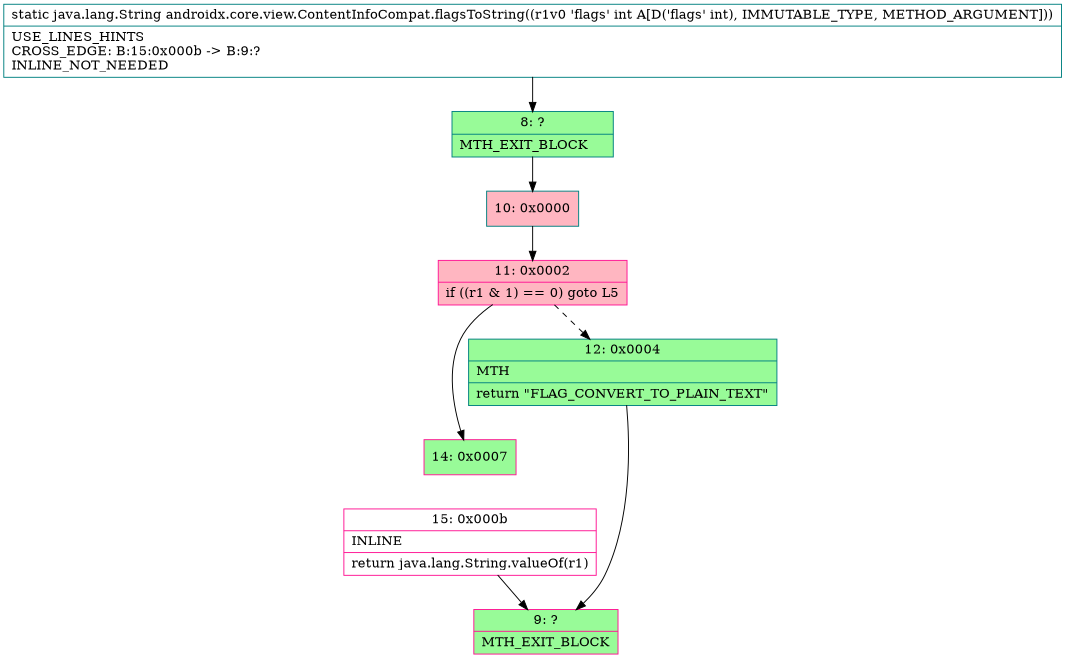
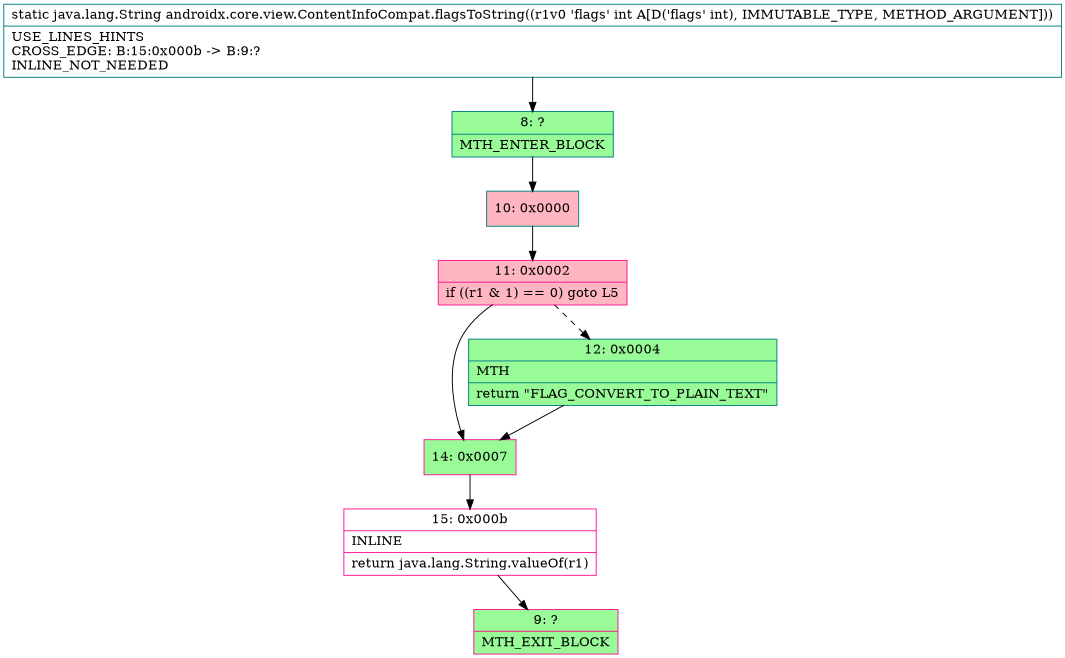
node "8: ?": text "MTH_EXIT_BLOCK" -> "MTH_ENTER_BLOCK"
edge "14: 0x0007" -> "15: 0x000b": added
edge "12: 0x0004" -> "9: ?": now "12: 0x0004" -> "14: 0x0007"
